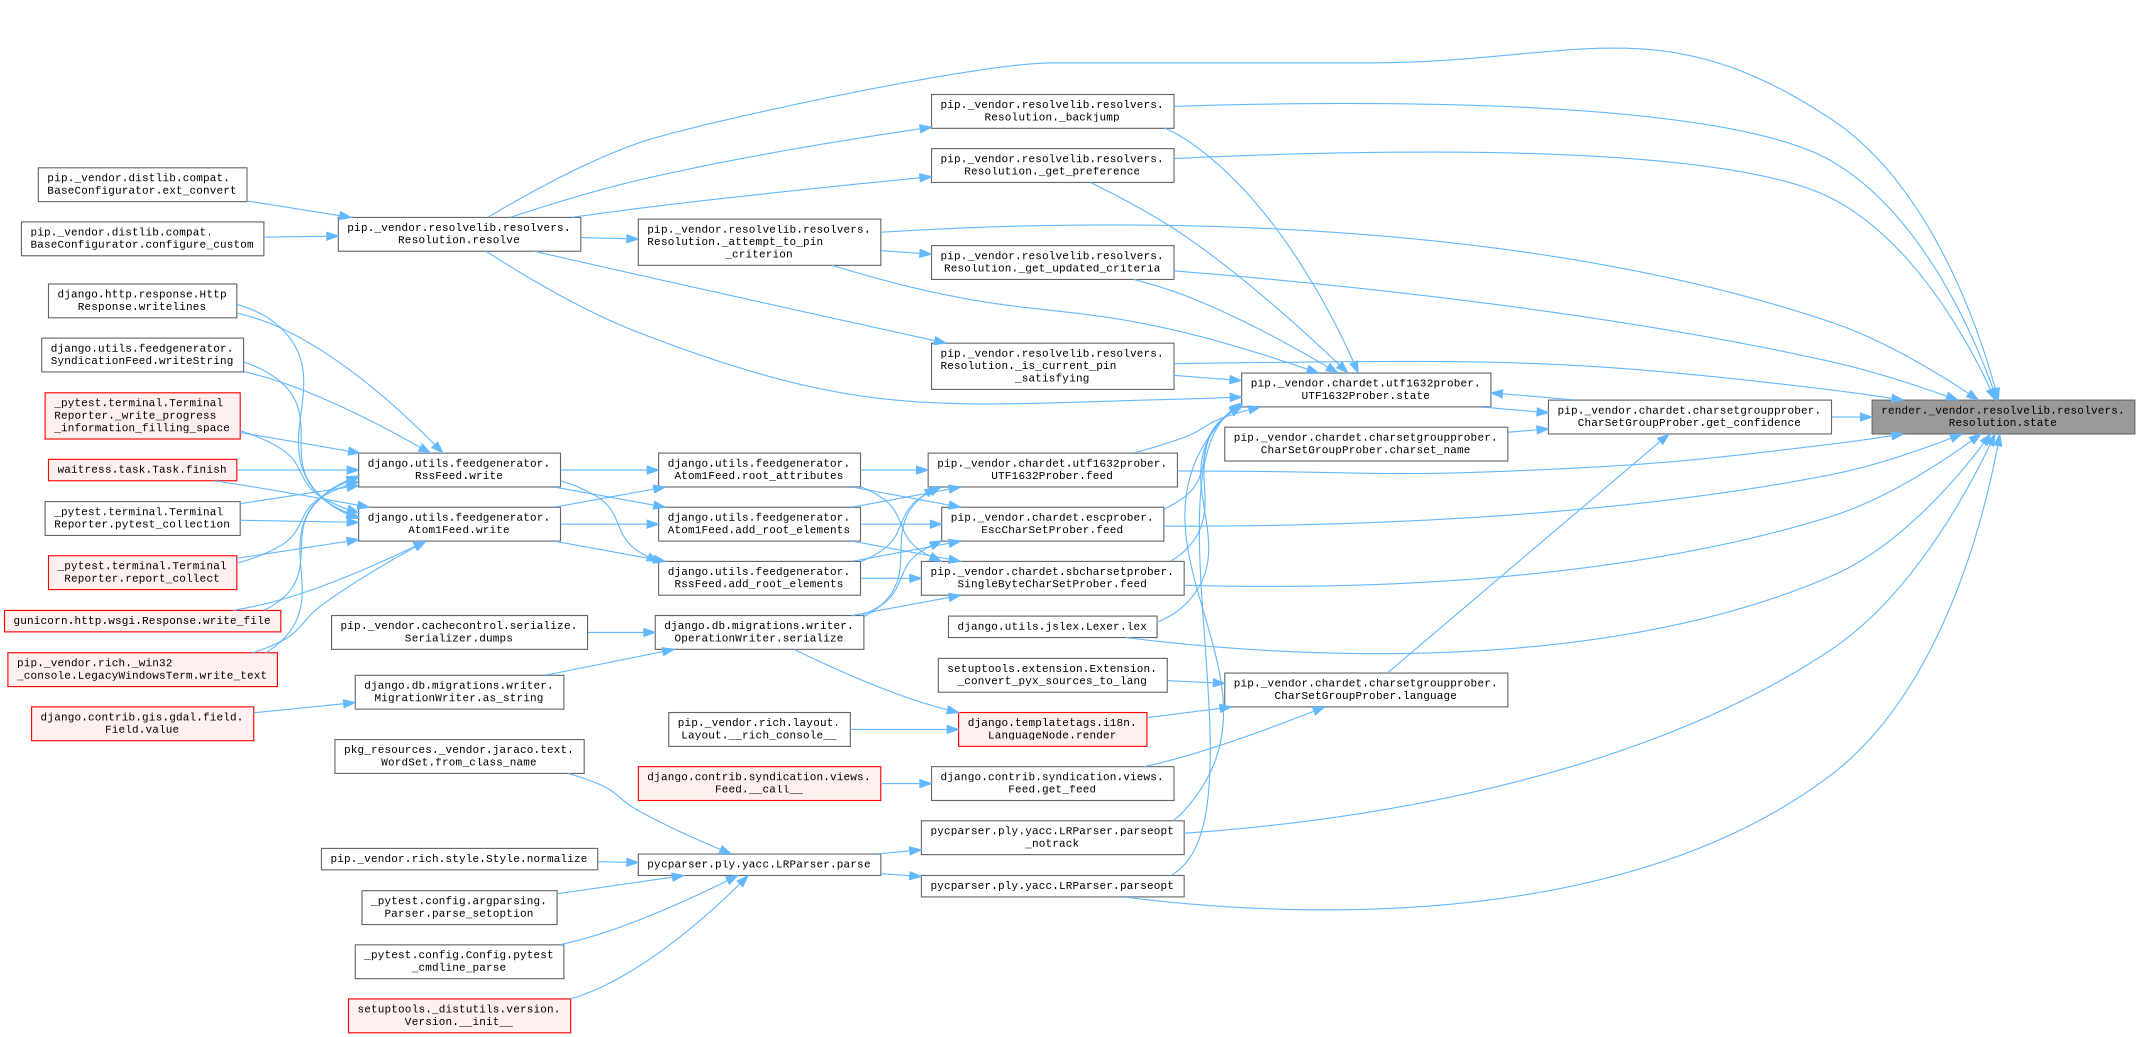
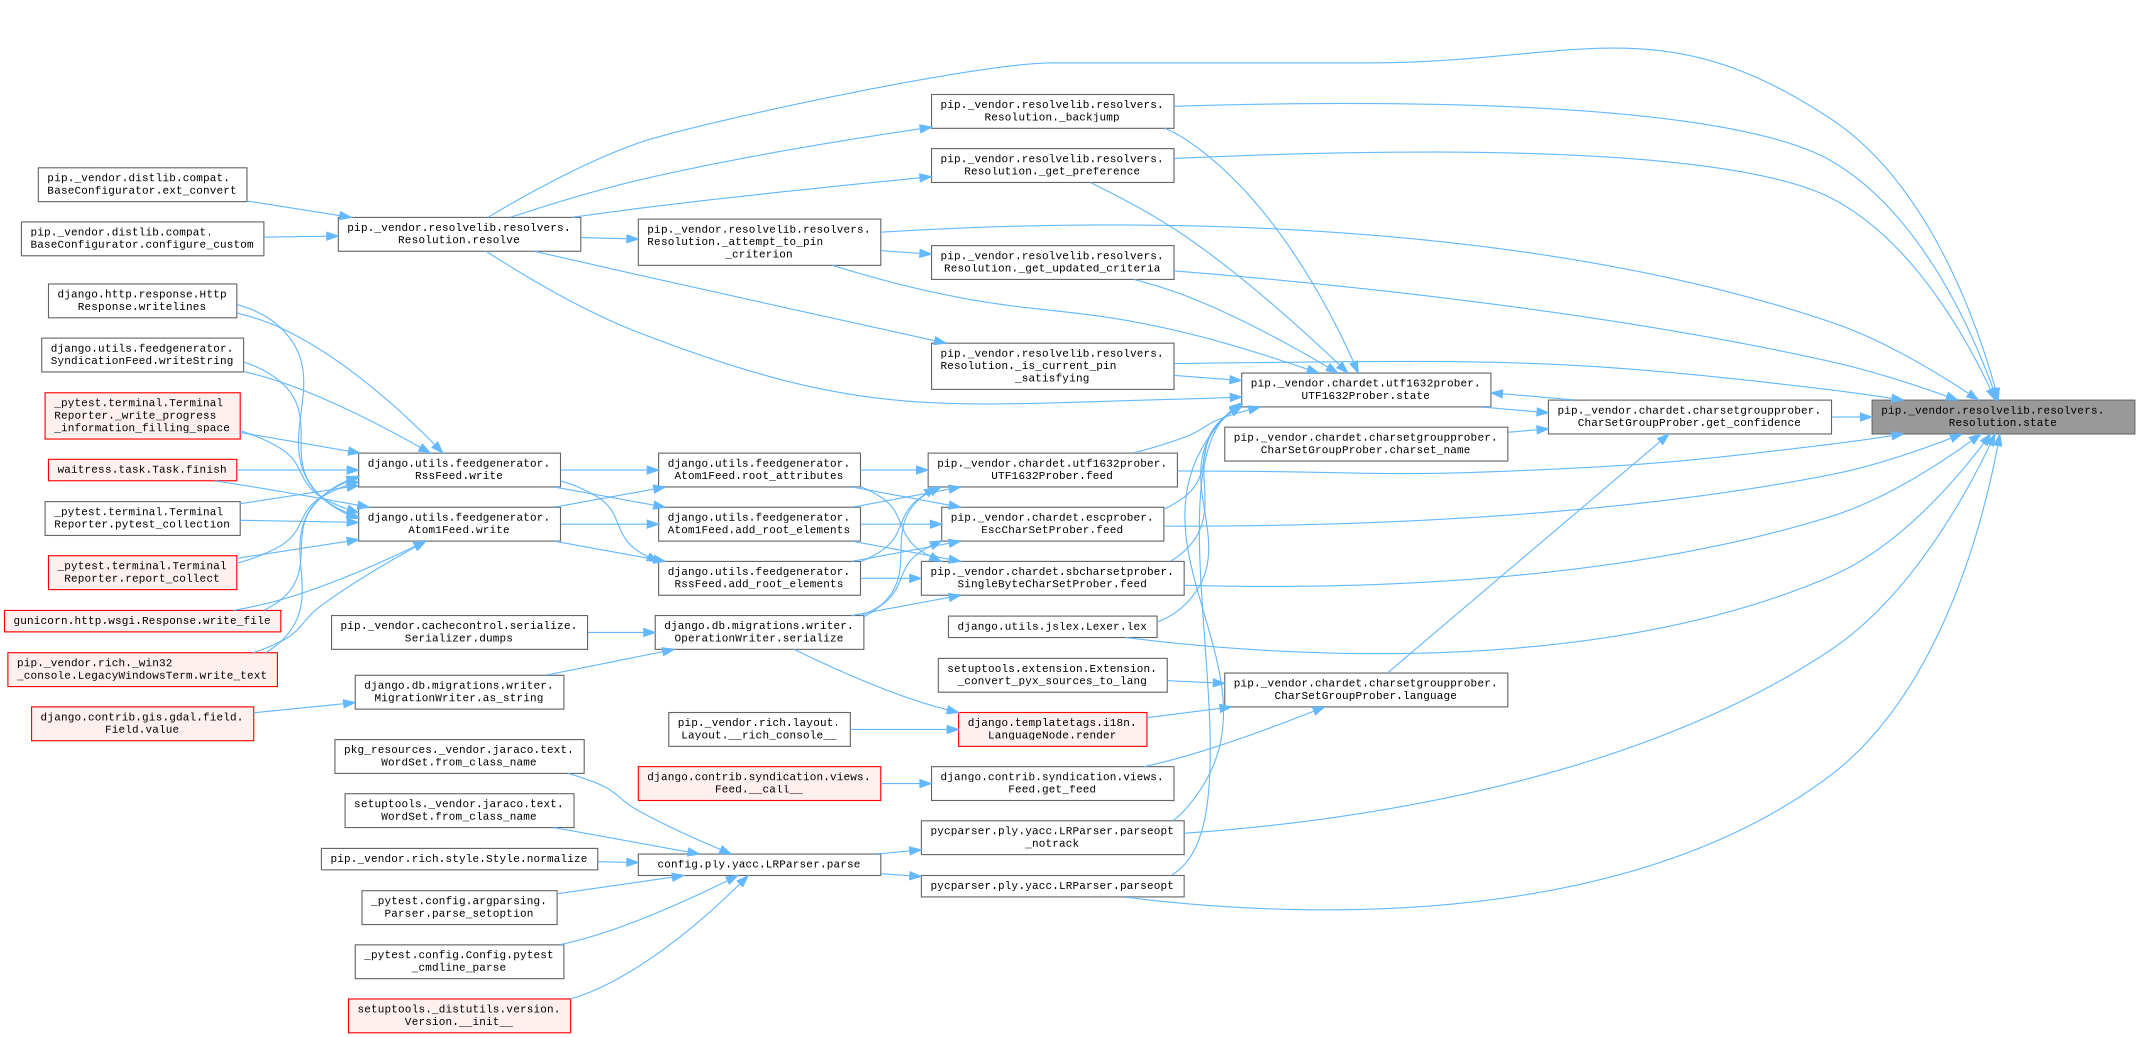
node "render._vendor.resolvelib.resolvers. Resolution.state": label "render._vendor.resolvelib.resolvers. Resolution.state" -> "pip._vendor.resolvelib.resolvers. Resolution.state"
node "setuptools._vendor.jaraco.text. WordSet.from_class_name": added
node "pycparser.ply.yacc.LRParser.parse": label "pycparser.ply.yacc.LRParser.parse" -> "config.ply.yacc.LRParser.parse"
